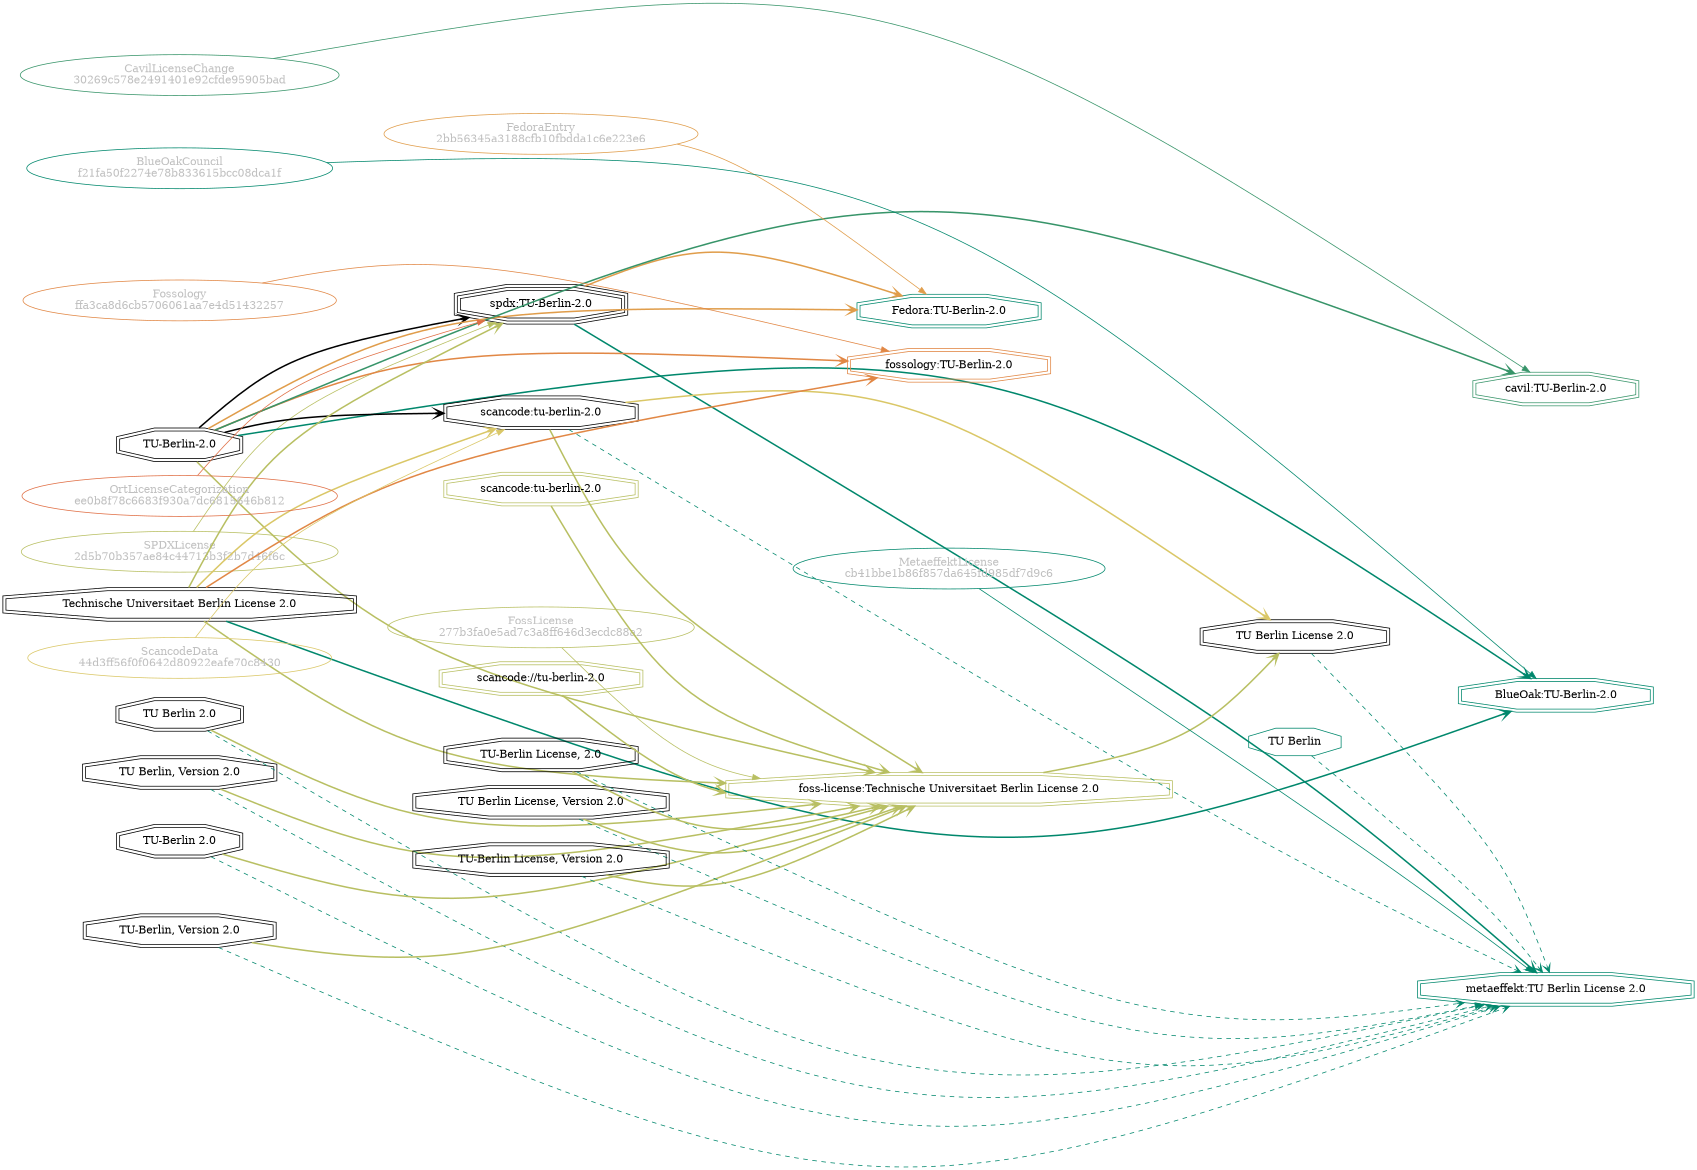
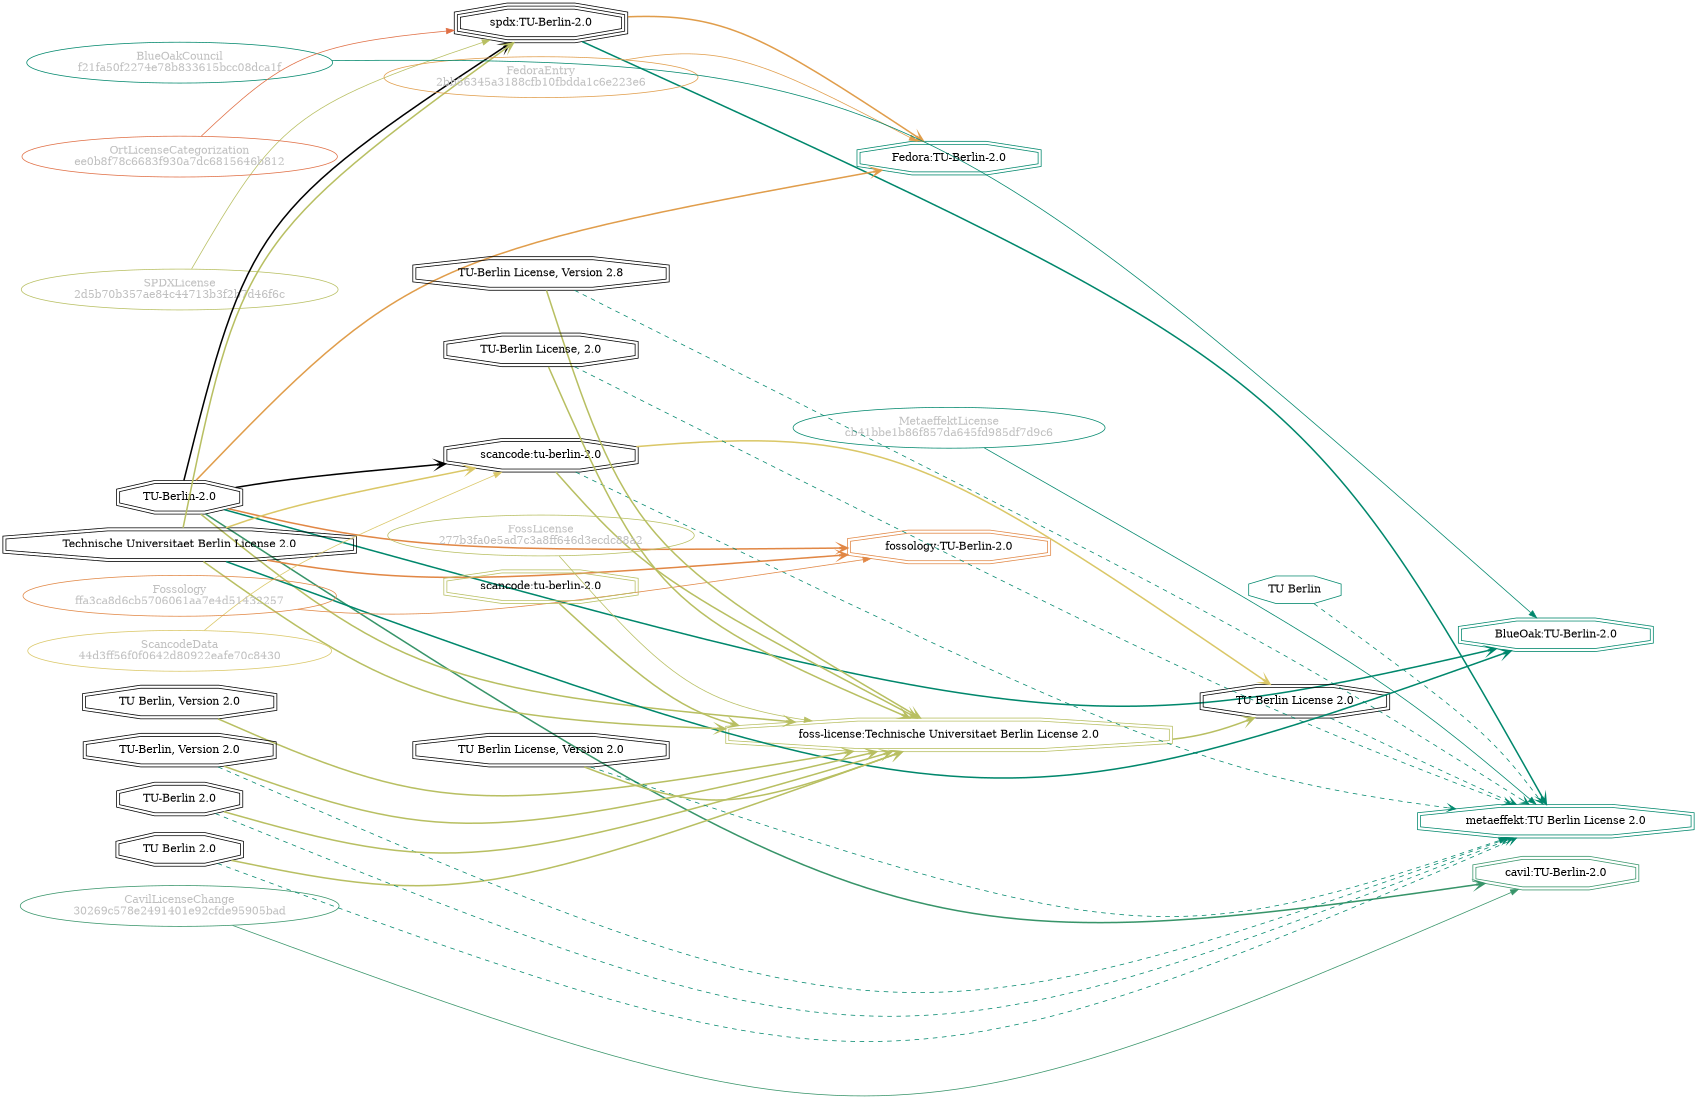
node "scancode://tu-berlin-2.0": removed
node "TU-Berlin License, Version 2.0": label "TU-Berlin License, Version 2.0" -> "TU-Berlin License, Version 2.8"
edge "TU Berlin, Version 2.0" -> "metaeffekt:TU Berlin License 2.0": removed
